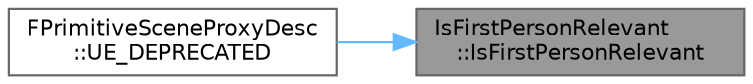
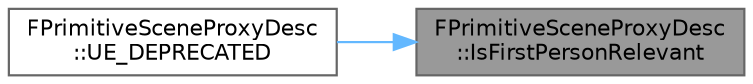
node "IsFirstPersonRelevant ::IsFirstPersonRelevant": label "IsFirstPersonRelevant ::IsFirstPersonRelevant" -> "FPrimitiveSceneProxyDesc ::IsFirstPersonRelevant"
